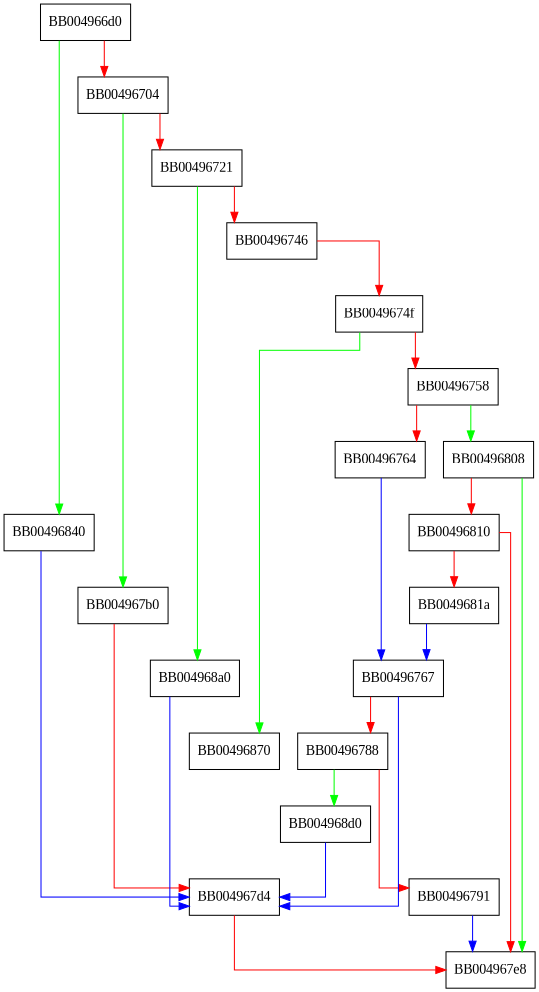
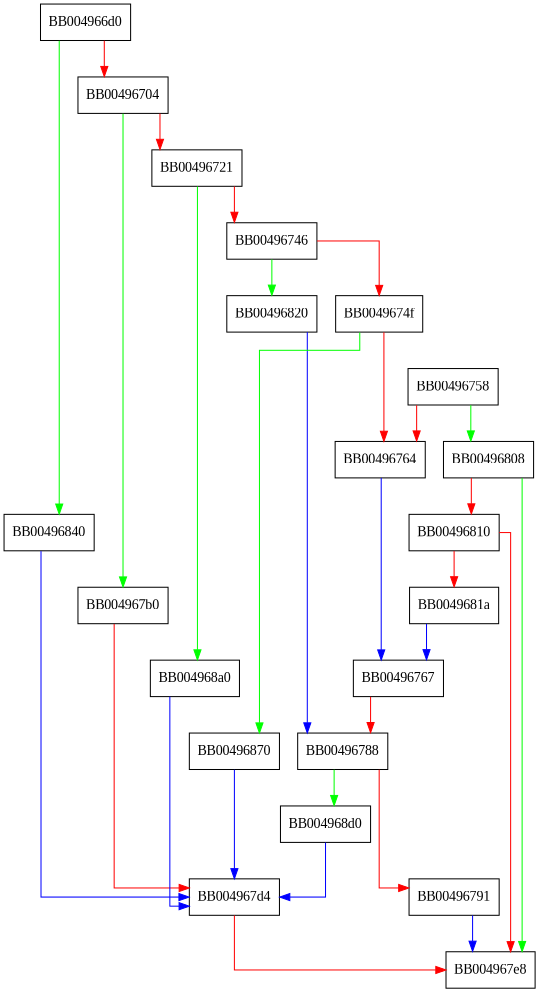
node "BB00496820": added
edge "BB0049674f" -> "BB00496758": now "BB0049674f" -> "BB00496764"
edge "BB00496767" -> "BB004967d4": now "BB00496870" -> "BB004967d4"
